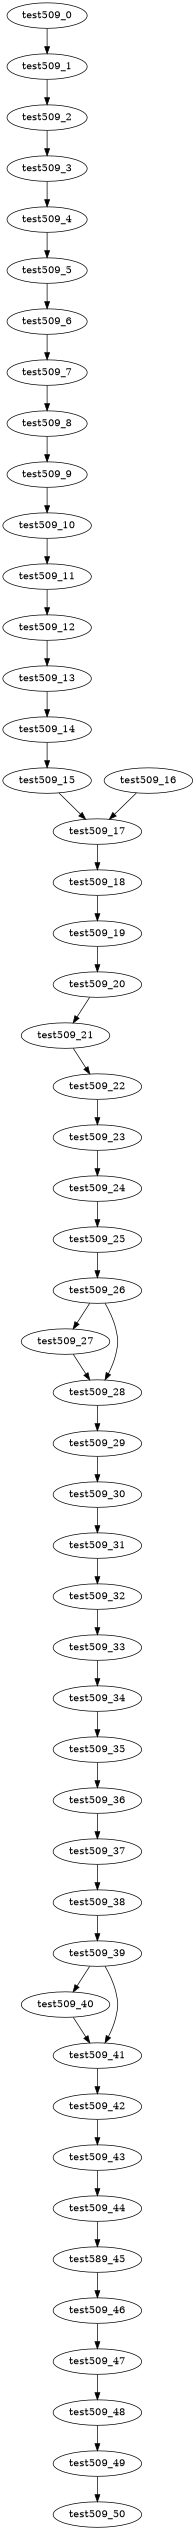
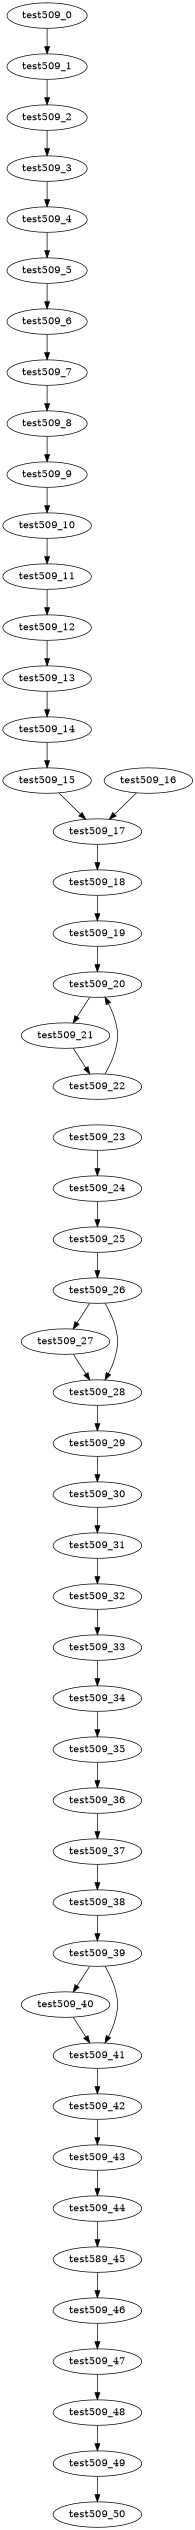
edge "test509_22" -> "test509_23": now "test509_22" -> "test509_20"
